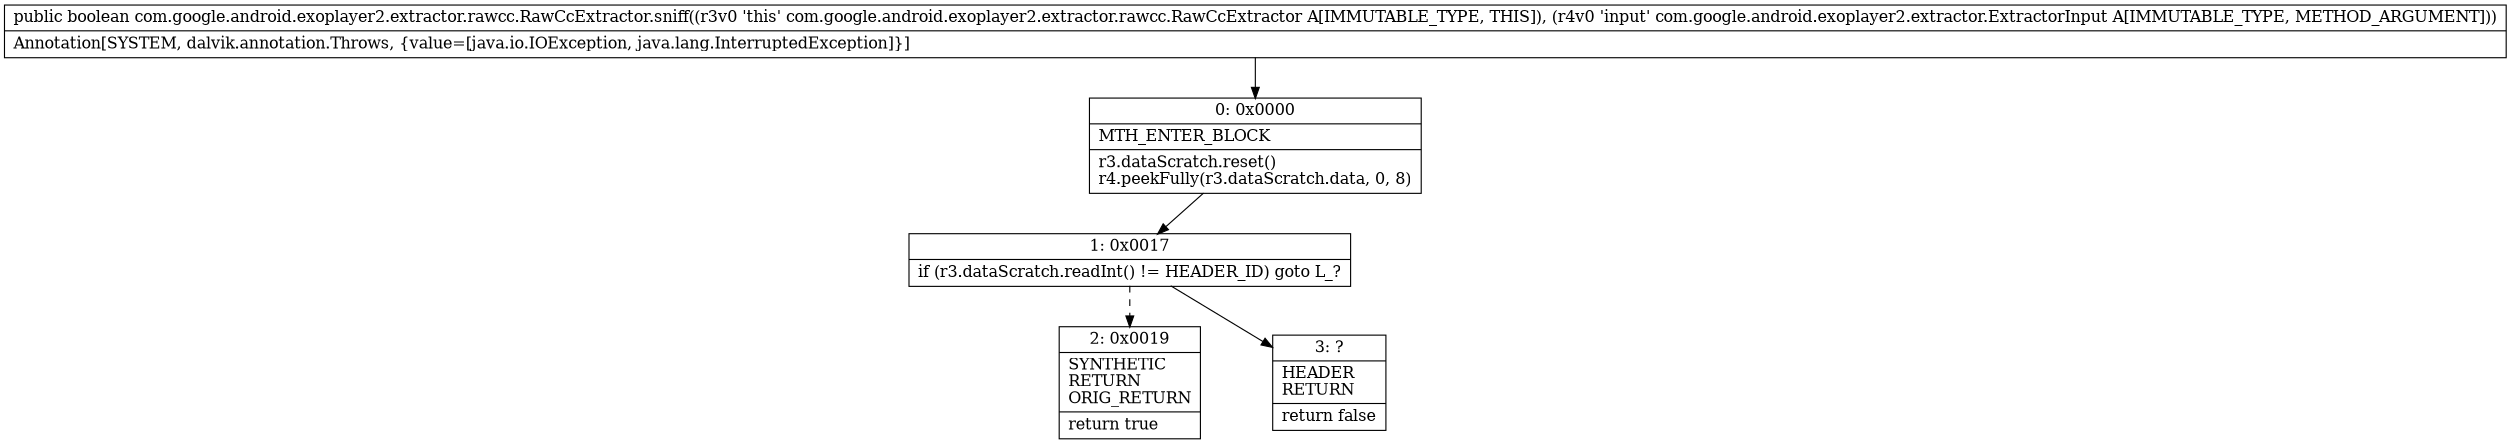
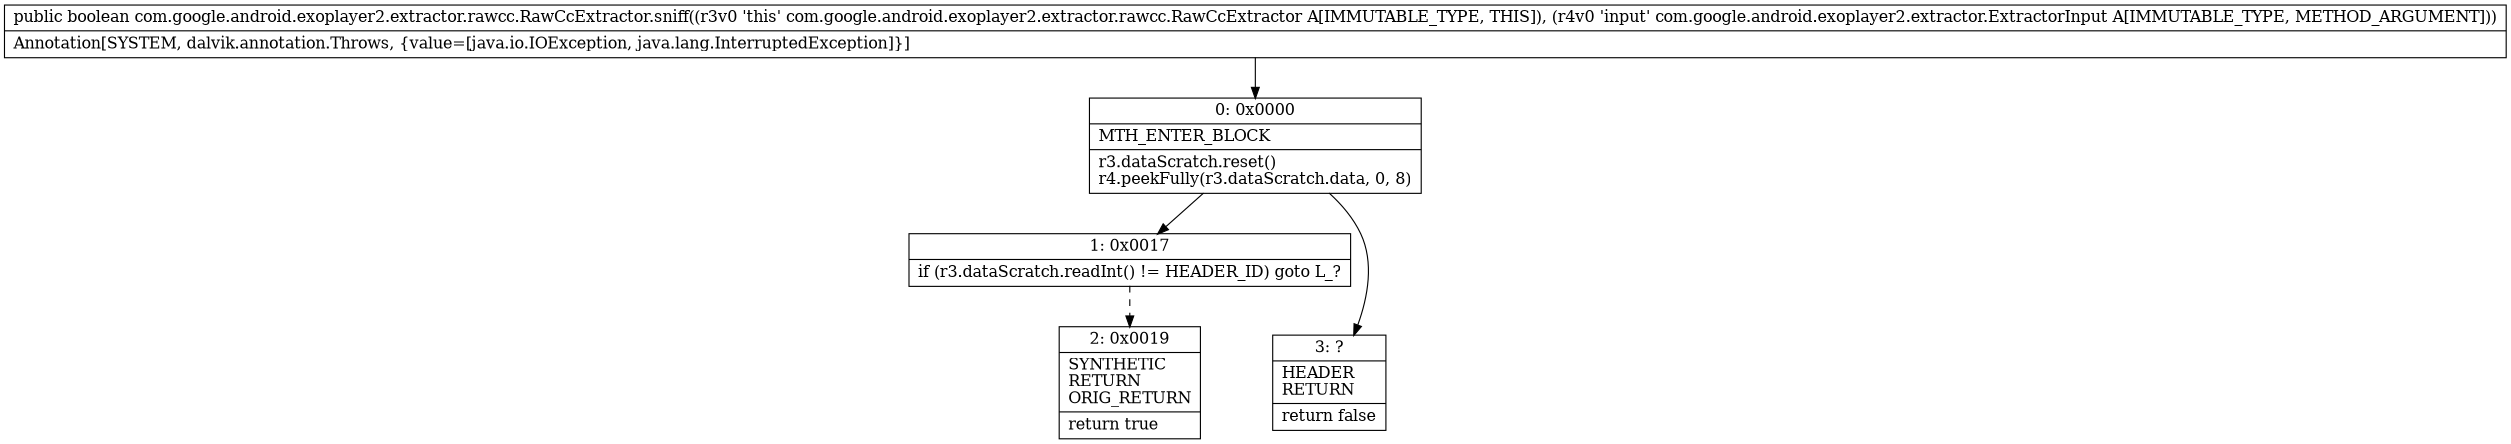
edge "1: 0x0017" -> "3: ?": now "0: 0x0000" -> "3: ?"
